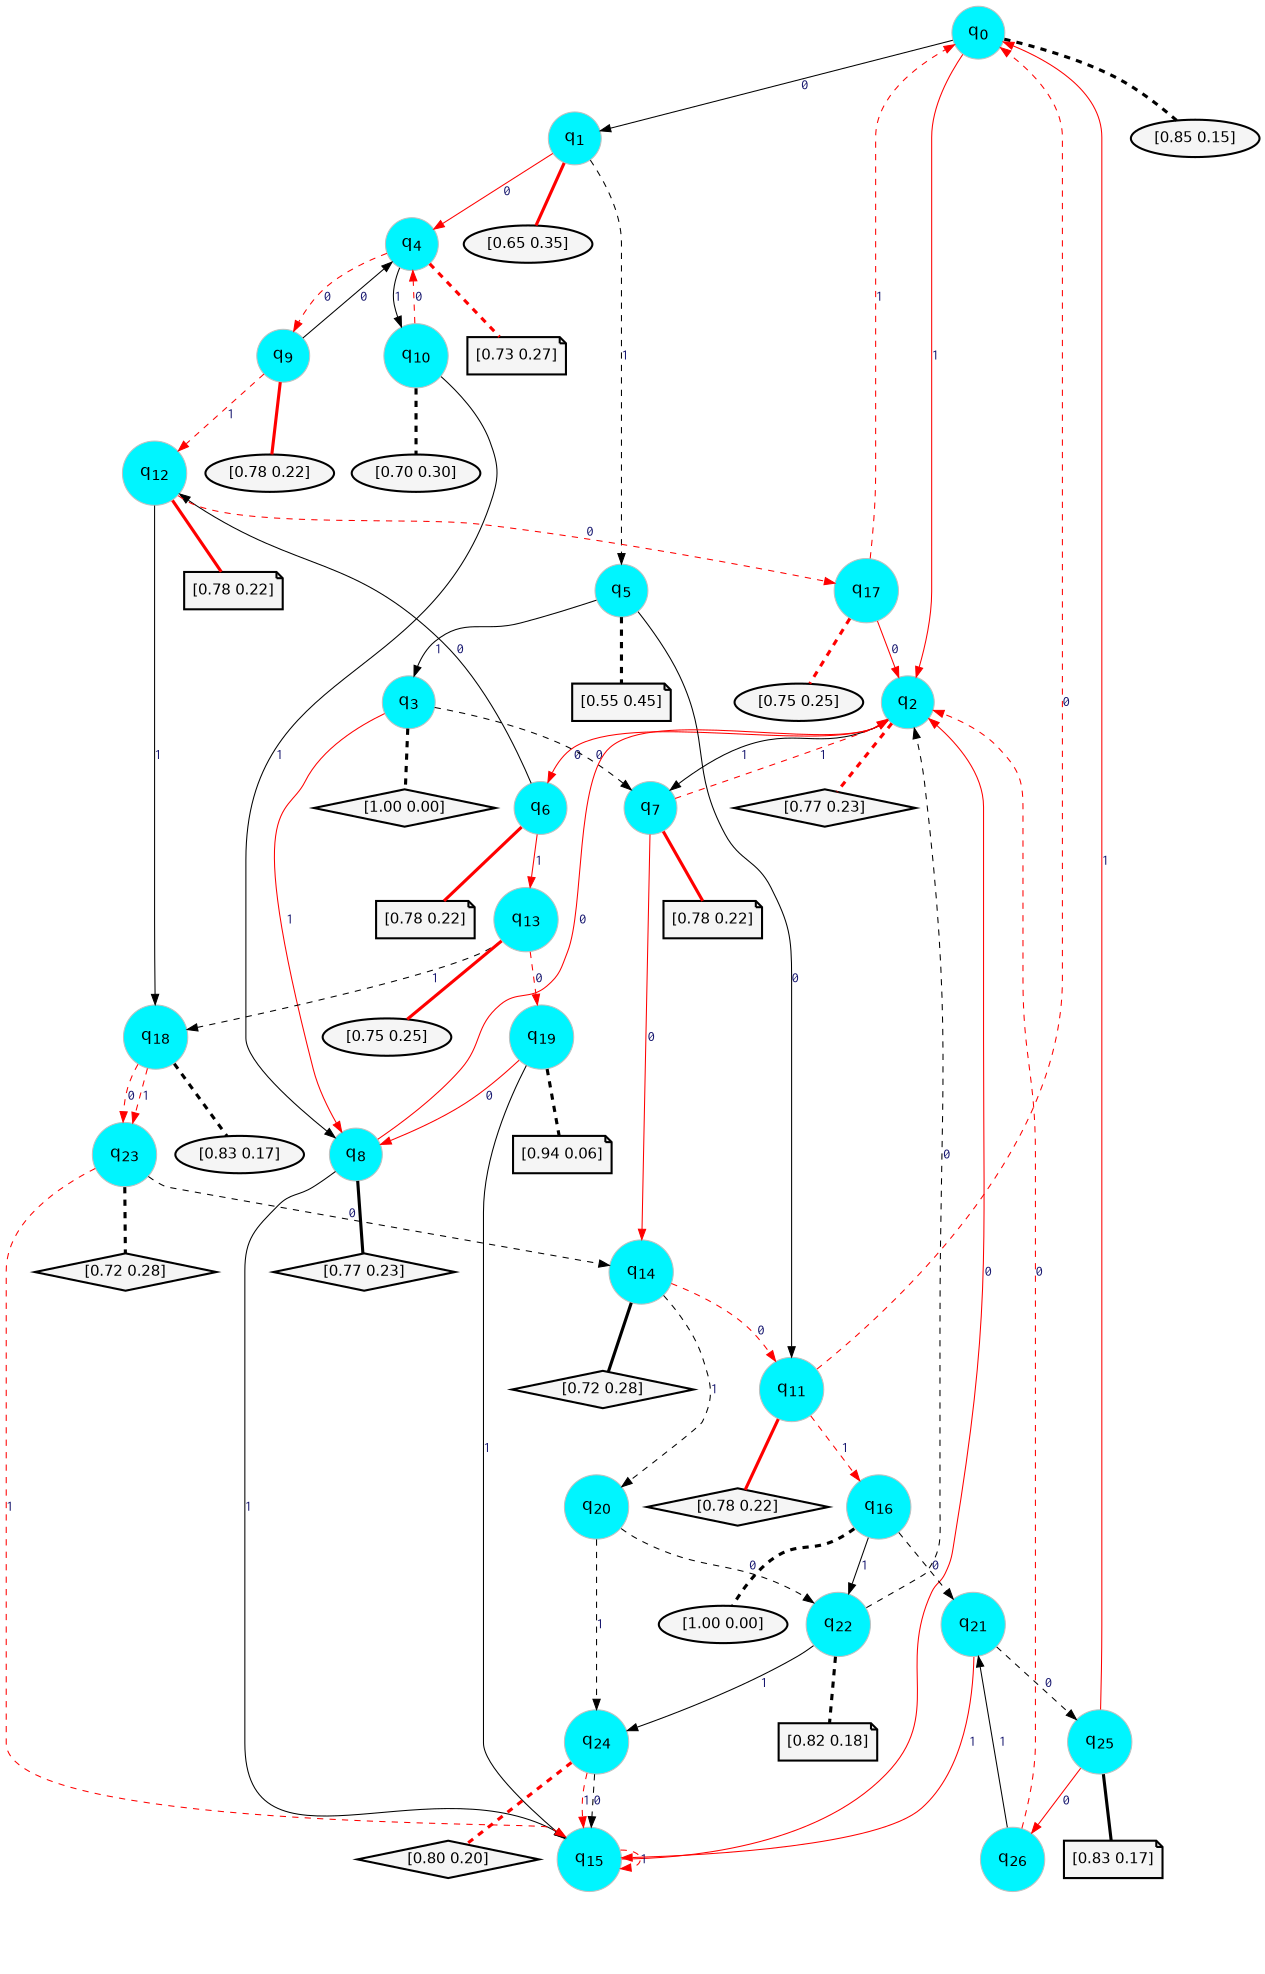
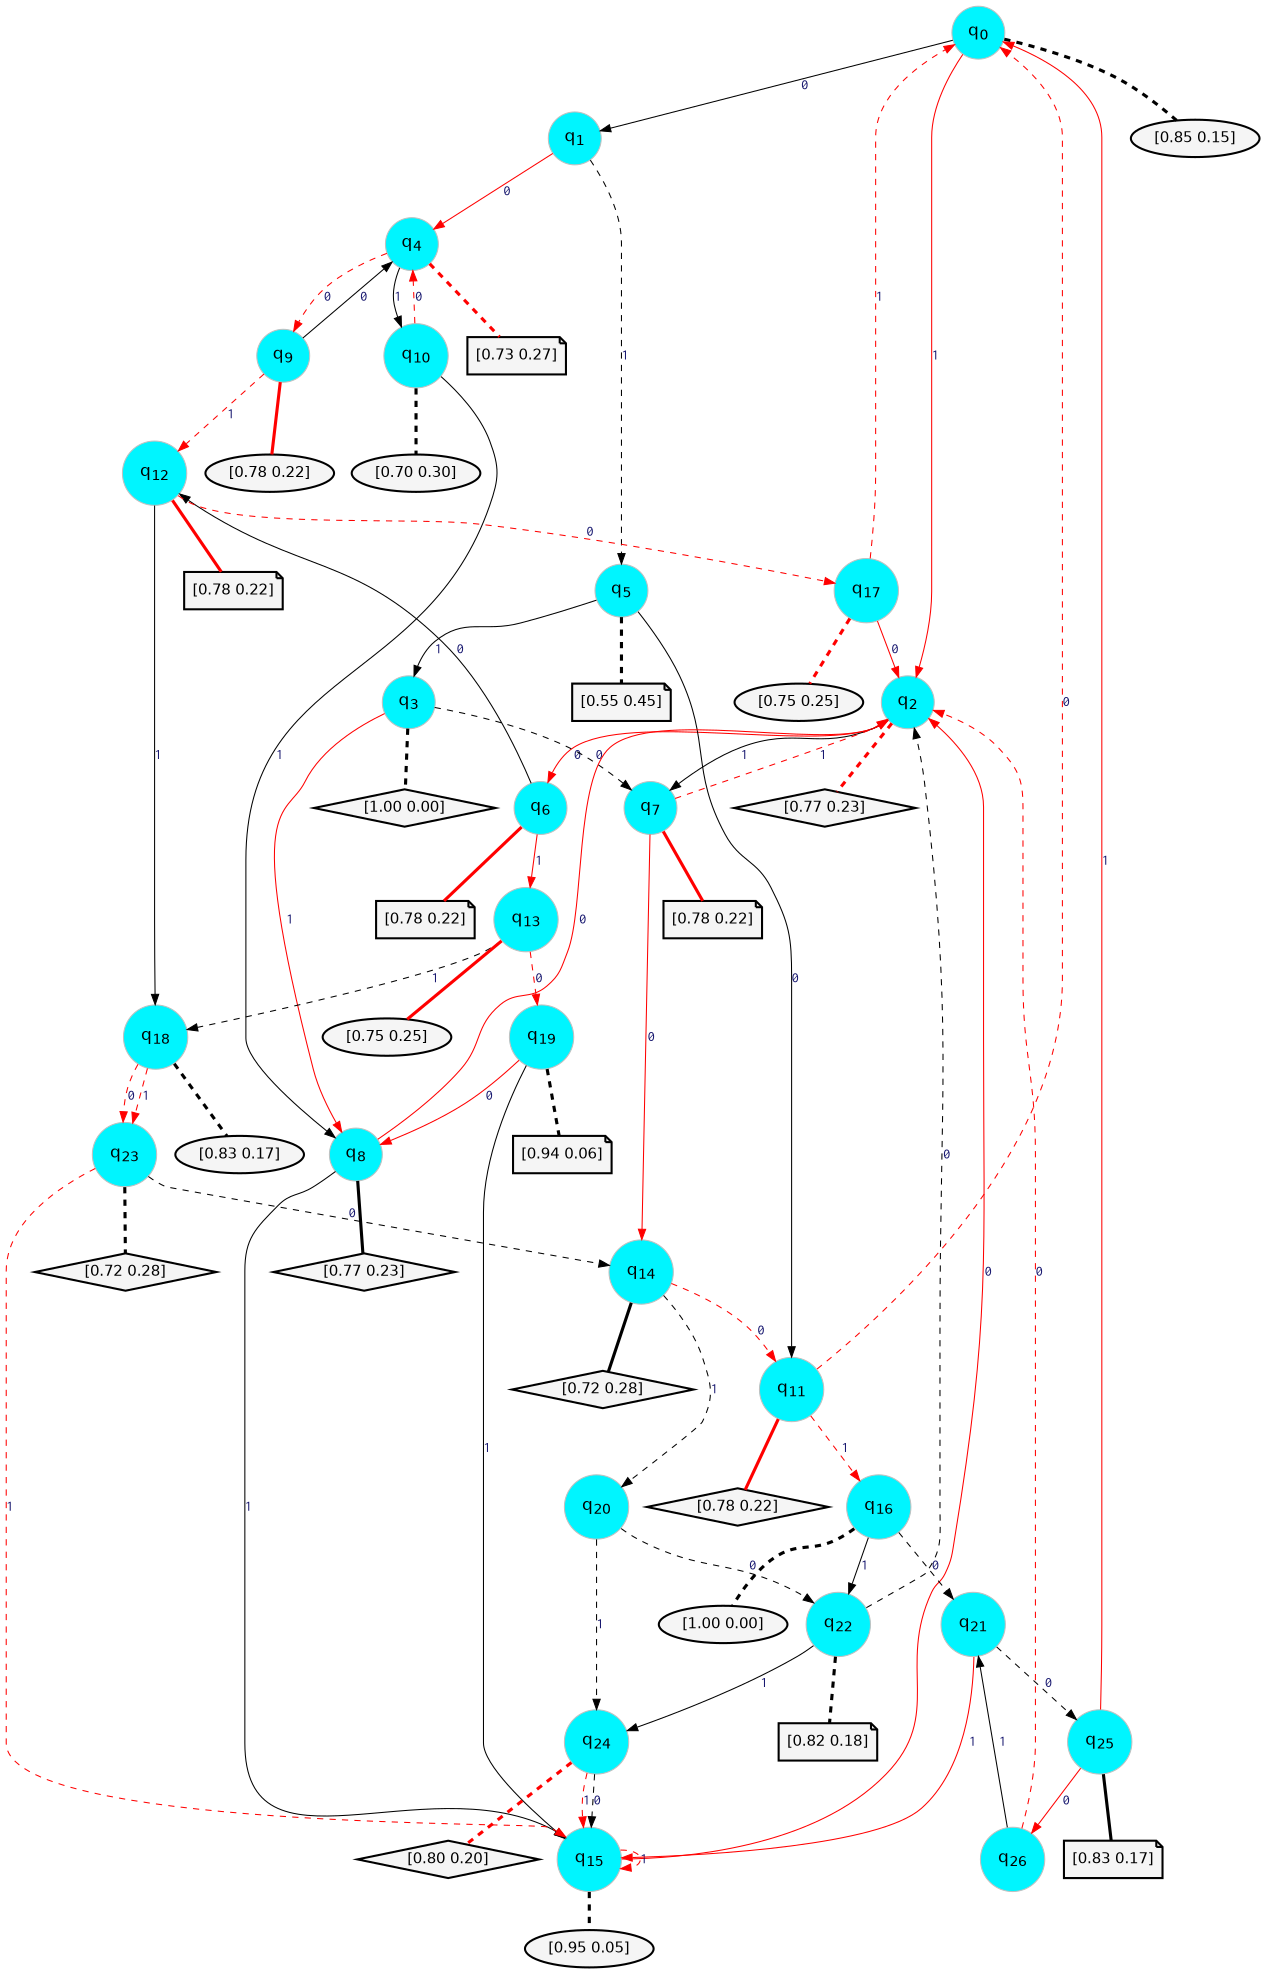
node "[0.65 0.35]": removed
node "[0.95 0.05]": added
